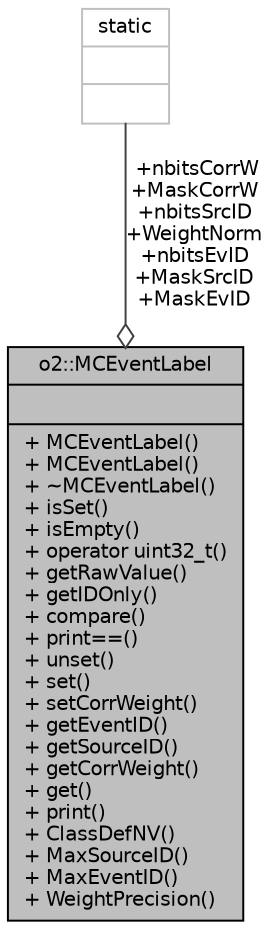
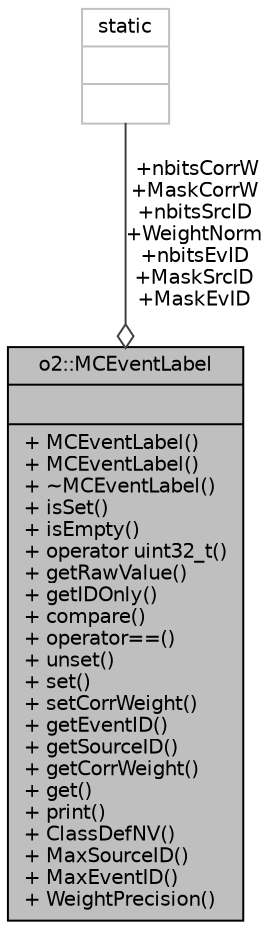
node "o2::MCEventLabel": text "+ print==()" -> "+ operator==()"
